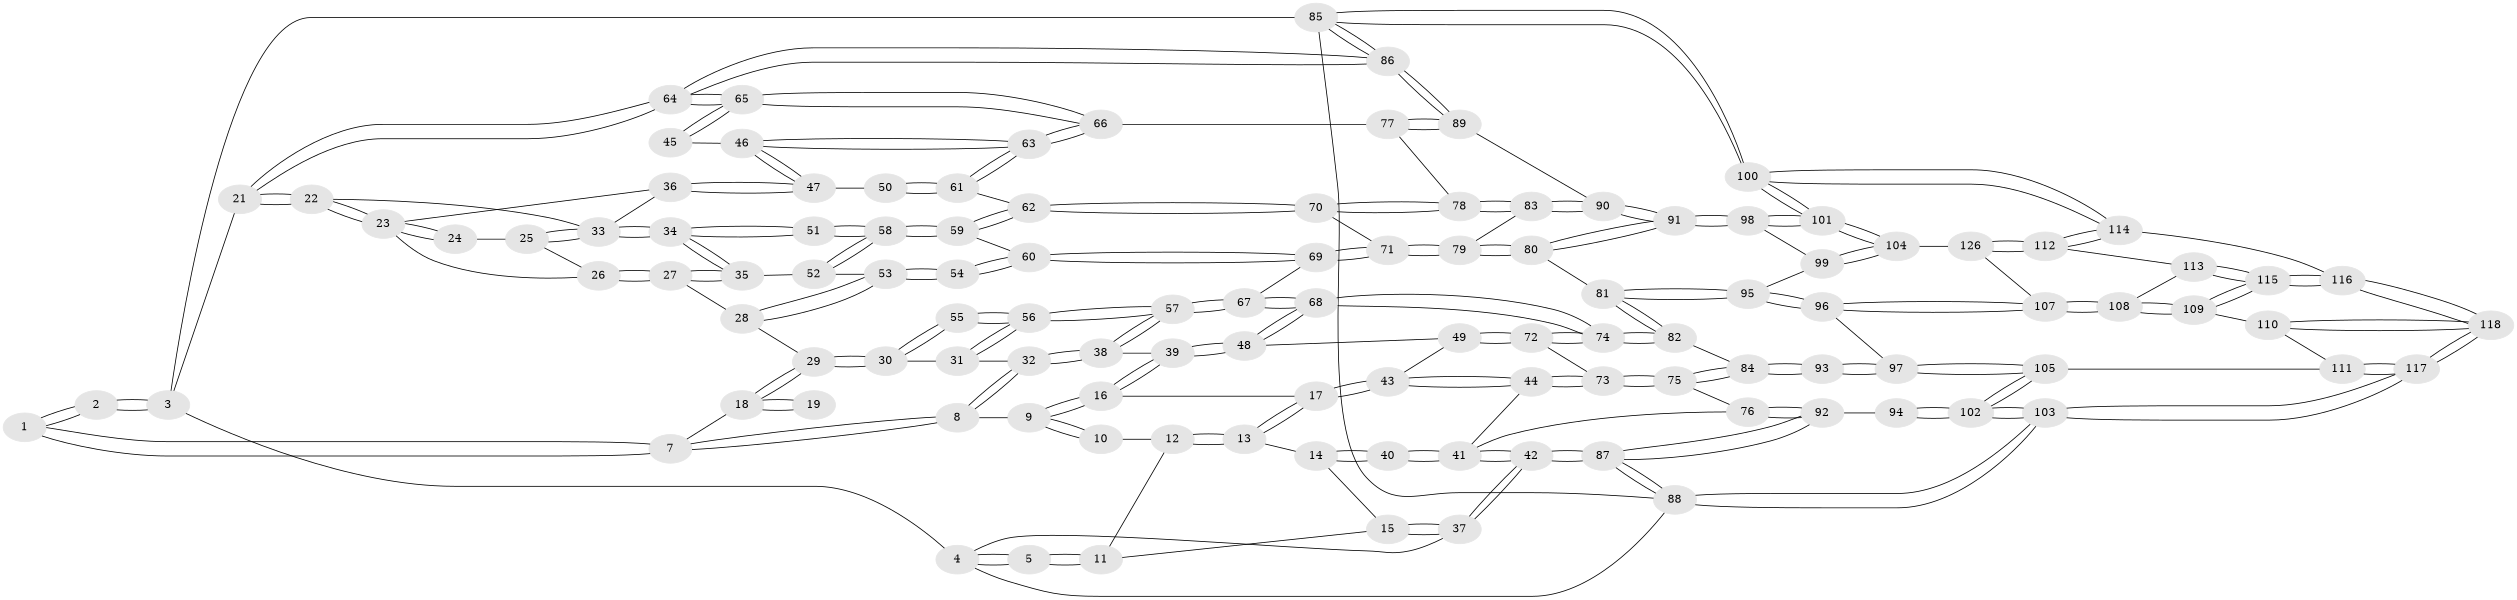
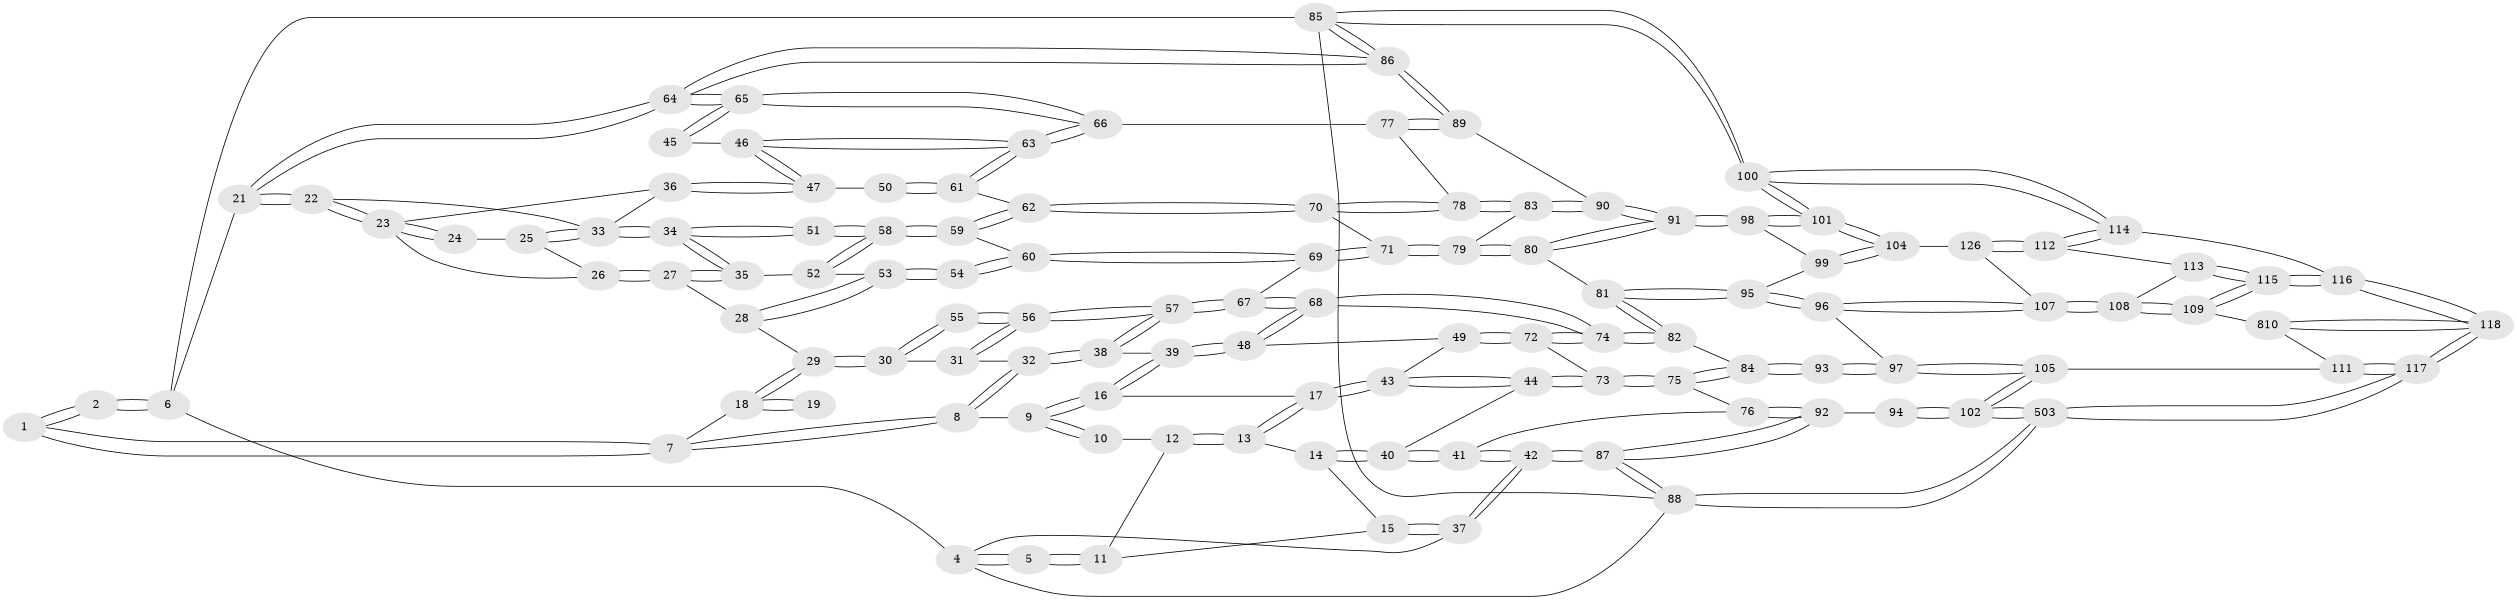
node "110": label "110" -> "810"
node "3": label "3" -> "6"
node "103": label "103" -> "503"
edge "44" -- "41": now "44" -- "40"
